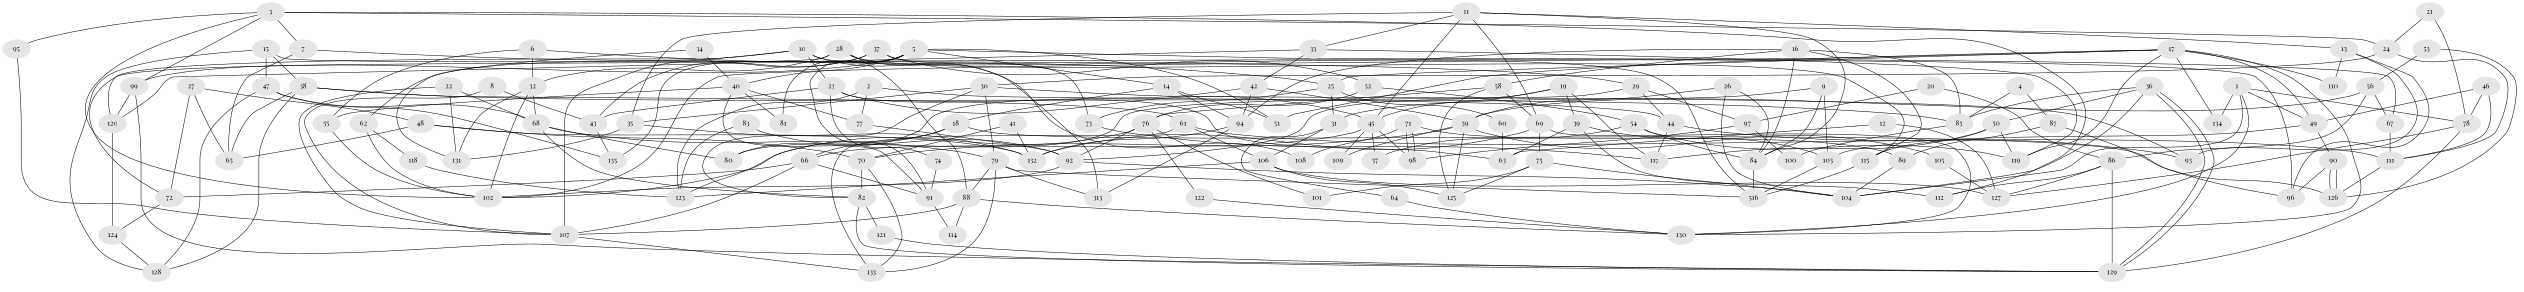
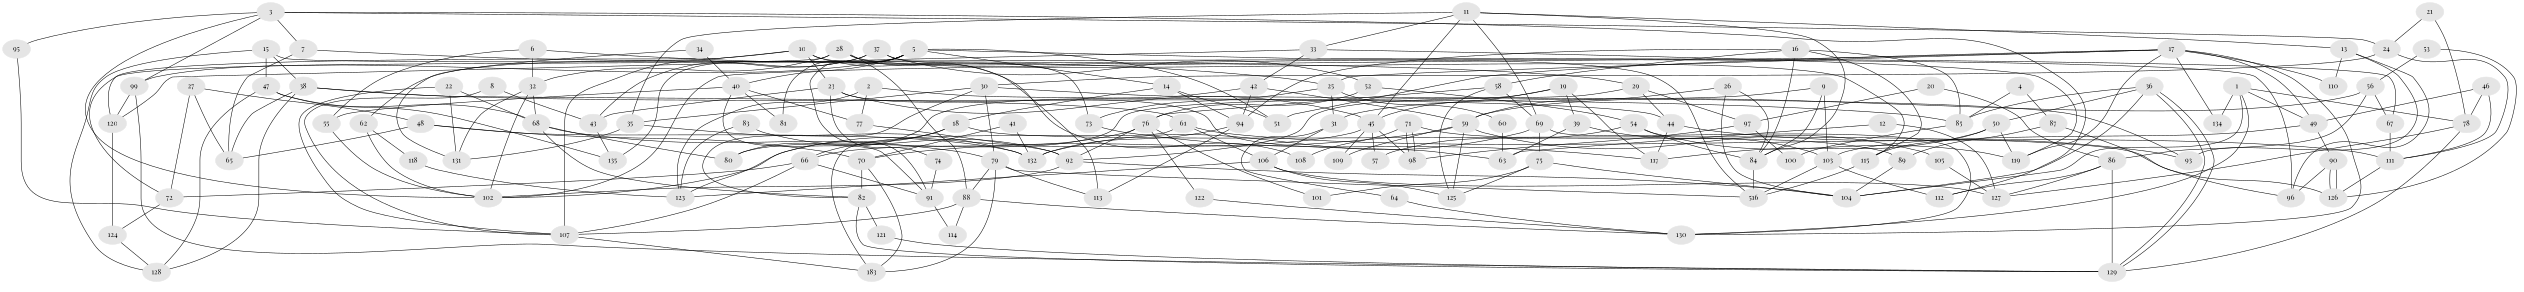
edge "39" -- "112": now "103" -- "112"
node "313": label "313" -> "113"
node "133": label "133" -> "183"
